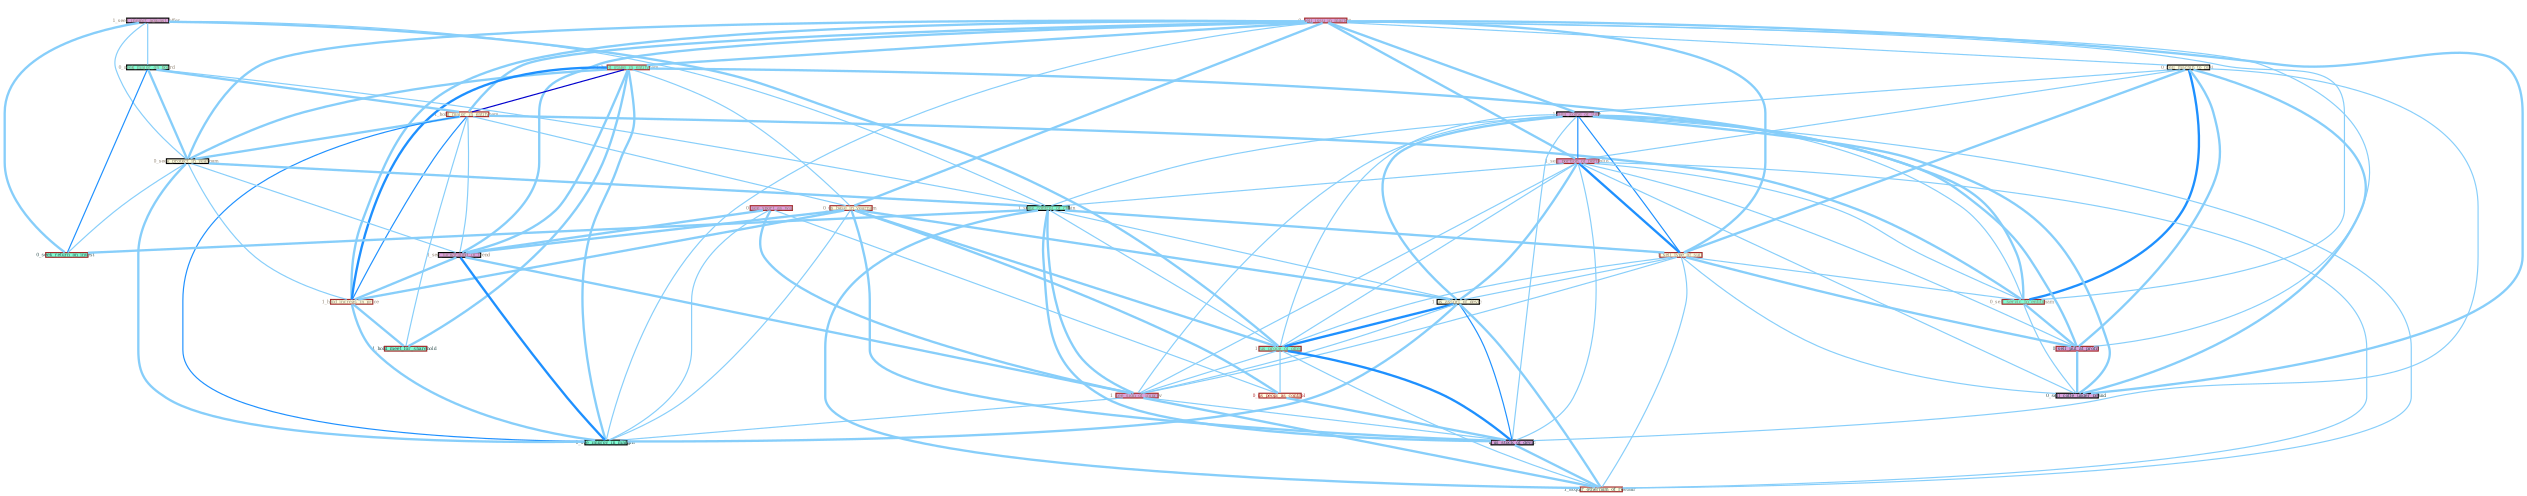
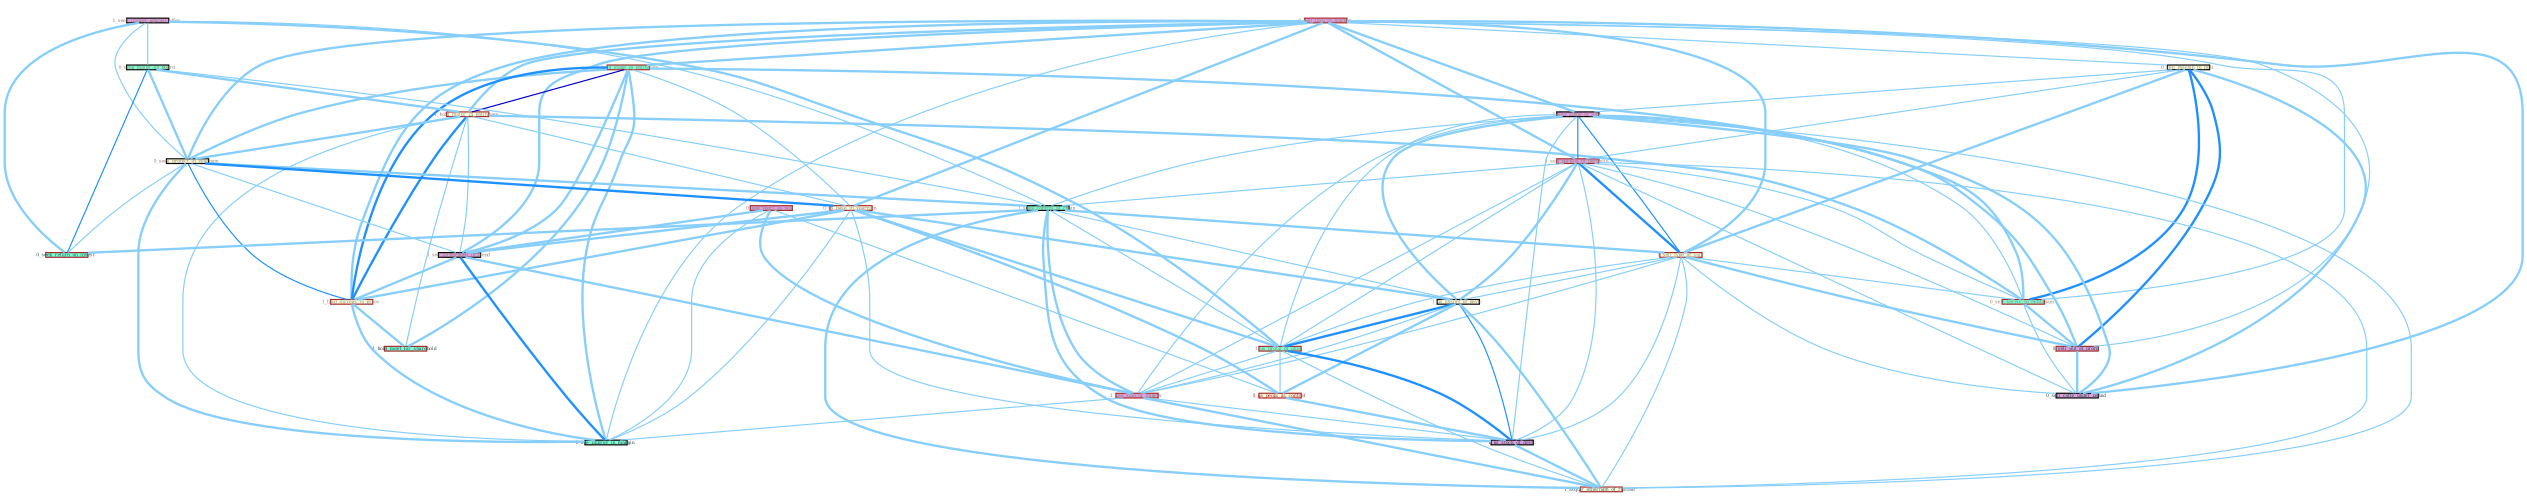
edge "0_seek_protect_in_yearnum" -- "0_us_base_in_yearnum": added
edge "1_hold_major_in_entitynam" -- "1_hold_increas_in_price": style solid -> bold
edge "0_sell_machin_to_busi" -- "0_sell_put_at_profit": color #87cefa -> #1e90ff
edge "0_seek_protect_in_yearnum" -- "1_hold_increas_in_price": color #87cefa -> #1e90ff
edge "1_hold_major_in_entitynam" -- "1_see_improv_in_margin": color #1e90ff -> #87cefa
edge "0_sell_machin_to_busi" -- "1_us_stock_of_devic": now "1_sell_type_of_suit" -- "1_us_stock_of_devic"
edge "0_us_base_in_yearnum" -- "1_us_stock_of_devic": style bold -> solid
edge "1_us_assort_of_devic" -- "1_see_improv_in_margin": now "1_us_assort_of_devic" -- "0_us_peopl_as_control"
